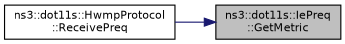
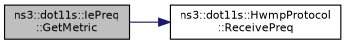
edge "ns3::dot11s::HwmpProtocol ::ReceivePreq" -> "ns3::dot11s::IePreq ::GetMetric": reversed
